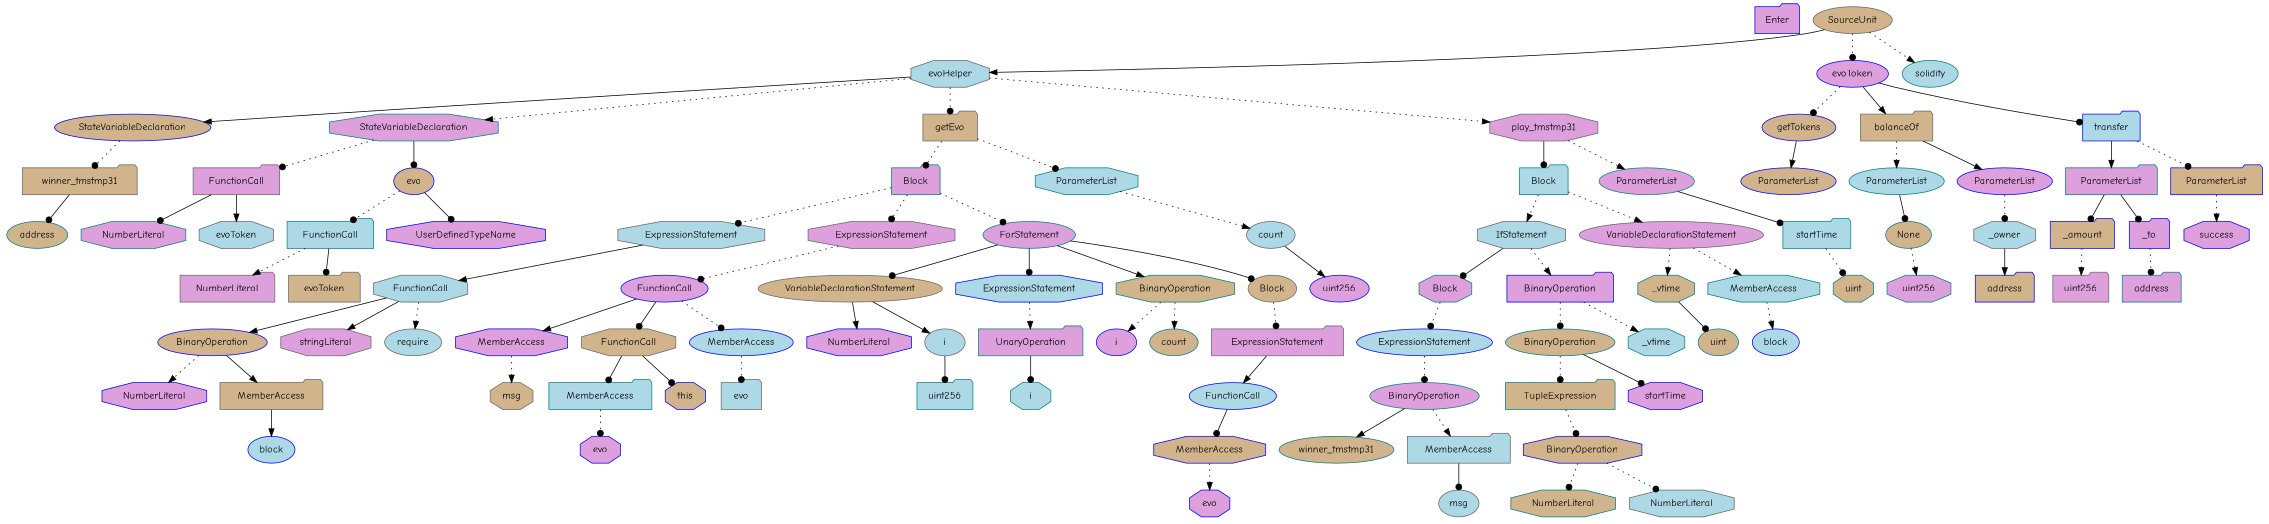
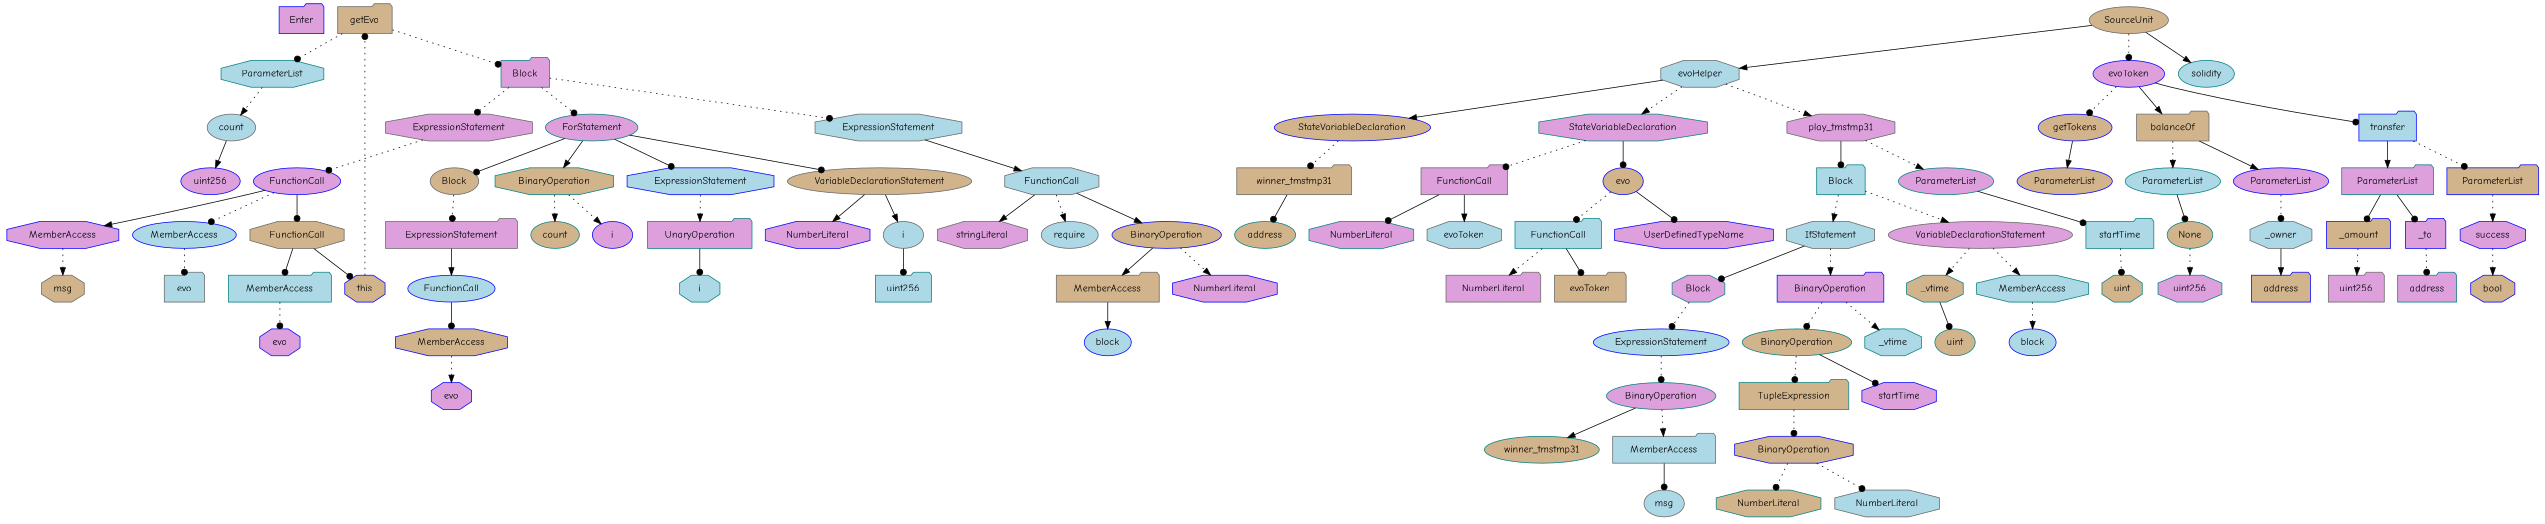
edge "SourceUnit" -> "solidity": style dotted -> solid
edge "evoHelper" -> "getEvo": now "this" -> "getEvo"
node "bool": added
